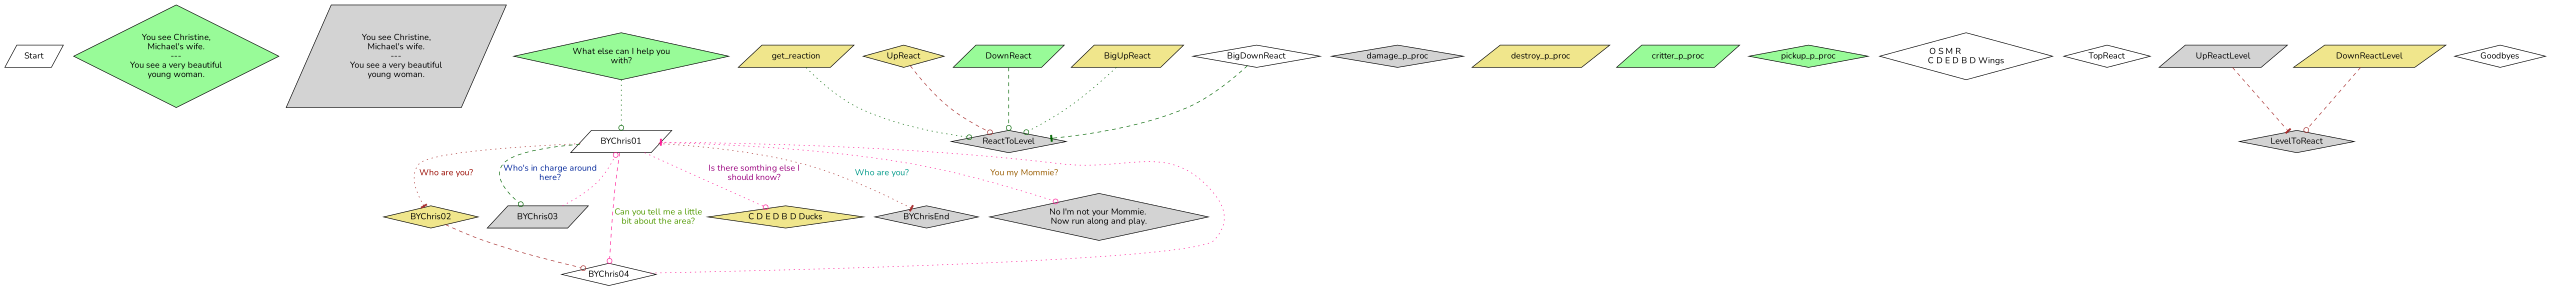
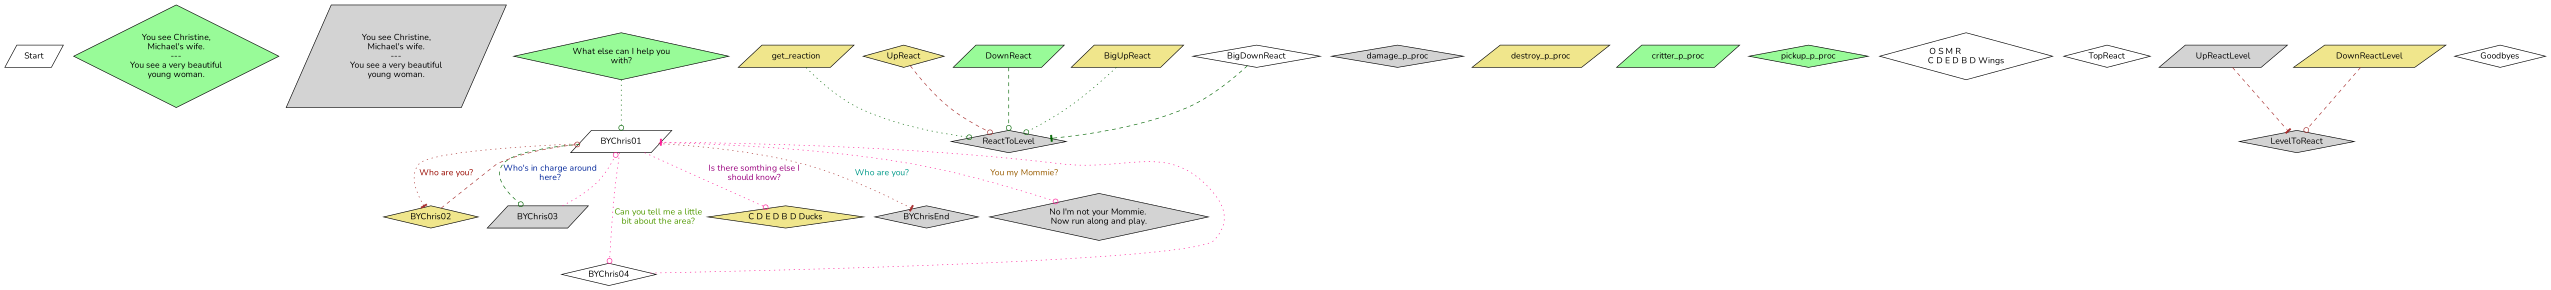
edge "BYChris01" -> "BYChris04": style dashed -> dotted
edge "BYChris02" -> "BYChris04": now "BYChris02" -> "BYChris01"
